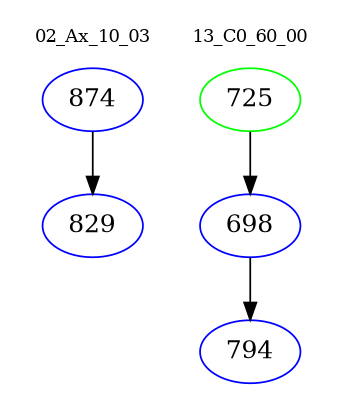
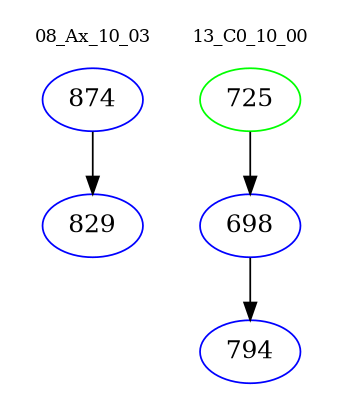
cluster "02_Ax_10_03": label "02_Ax_10_03" -> "08_Ax_10_03"
cluster "13_C0_60_00": label "13_C0_60_00" -> "13_C0_10_00"
